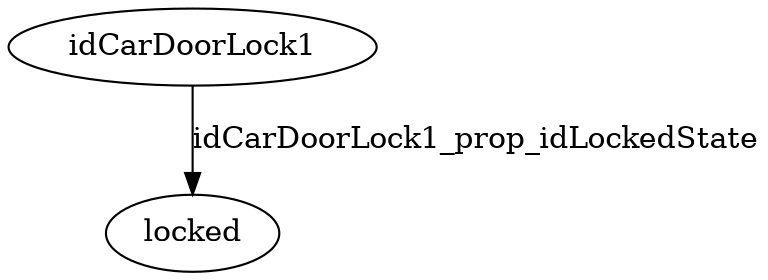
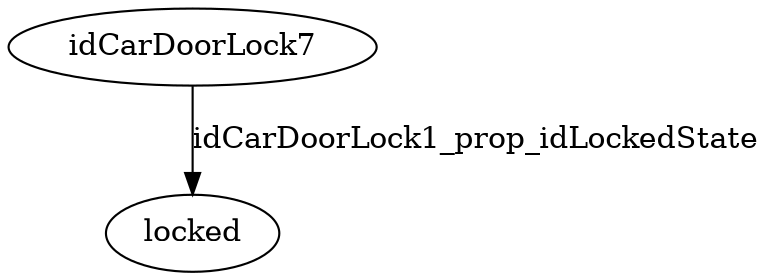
node "idCarDoorLock1": label "idCarDoorLock1" -> "idCarDoorLock7"
